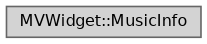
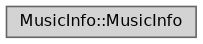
node "MVWidget::MusicInfo": label "MVWidget::MusicInfo" -> "MusicInfo::MusicInfo"
